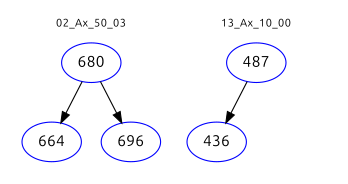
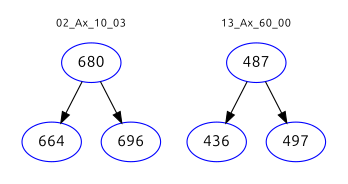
cluster "02_Ax_50_03": label "02_Ax_50_03" -> "02_Ax_10_03"
cluster "13_Ax_10_00": label "13_Ax_10_00" -> "13_Ax_60_00"
node "497": added
